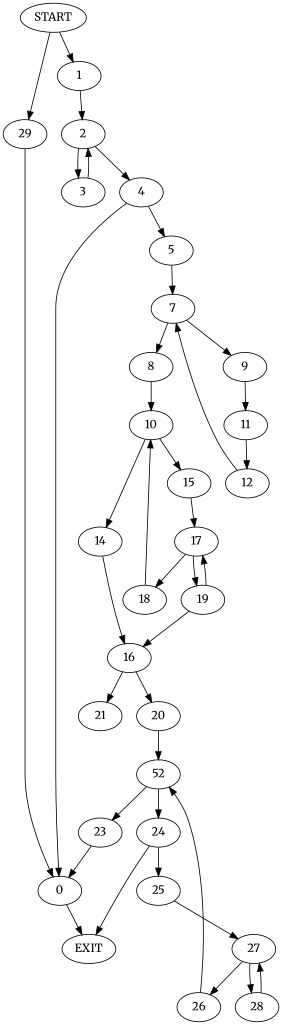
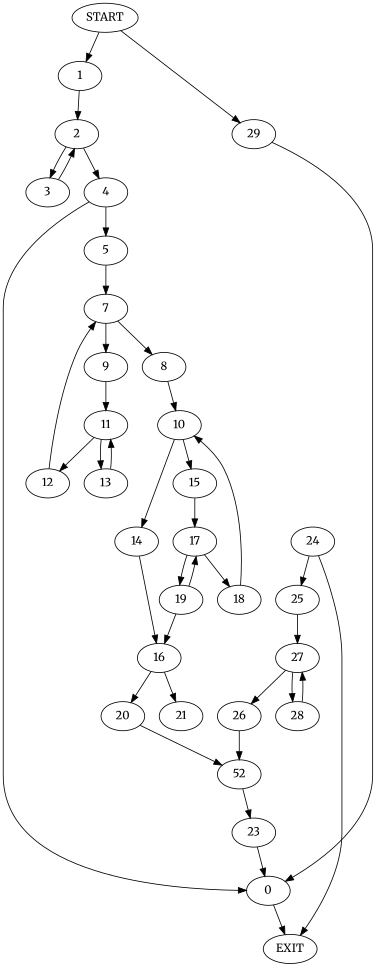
node "13": added
edge "52" -> "24": removed
